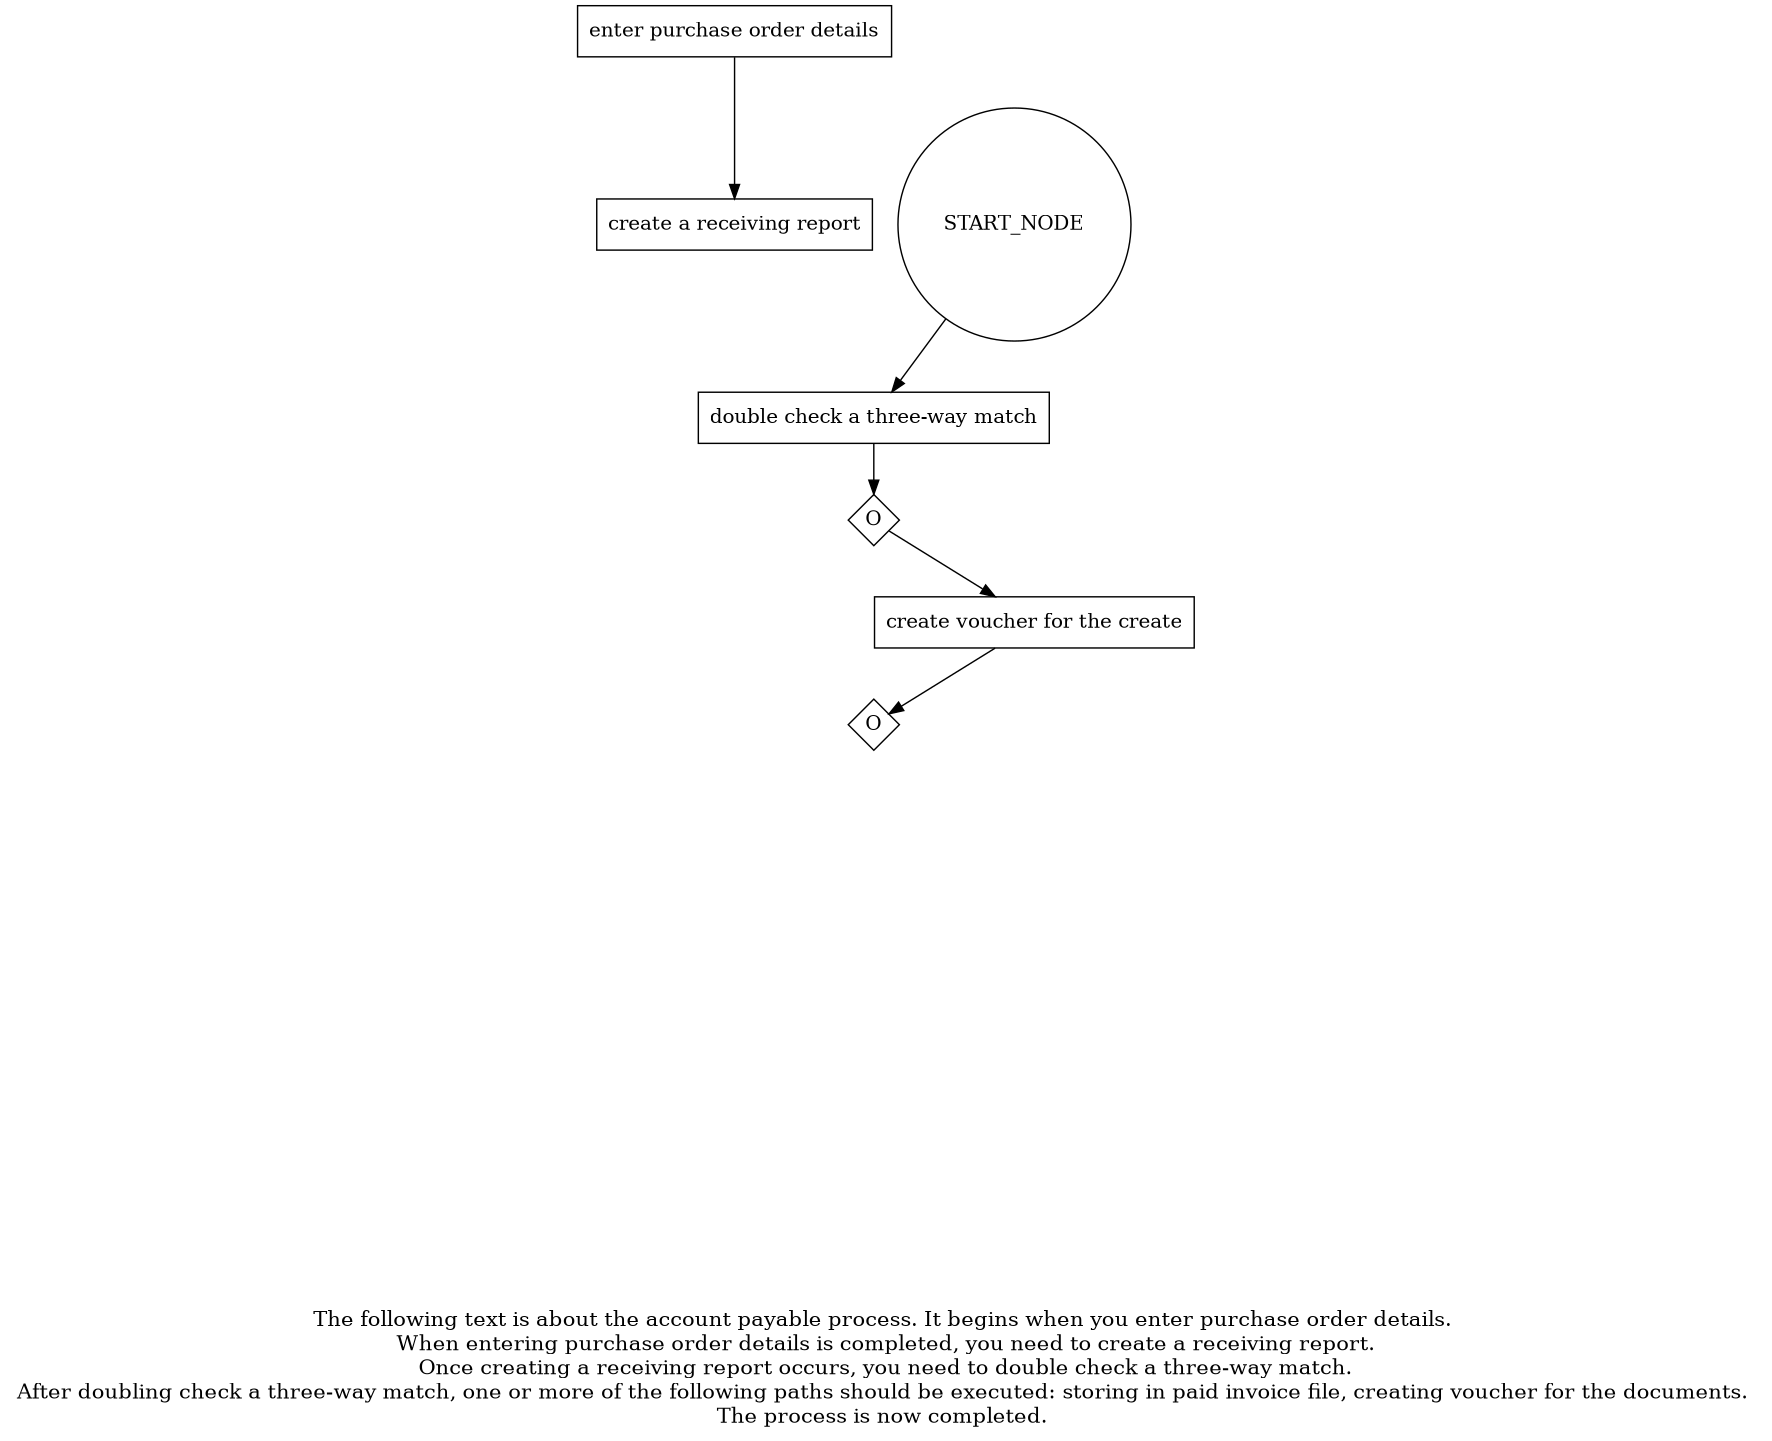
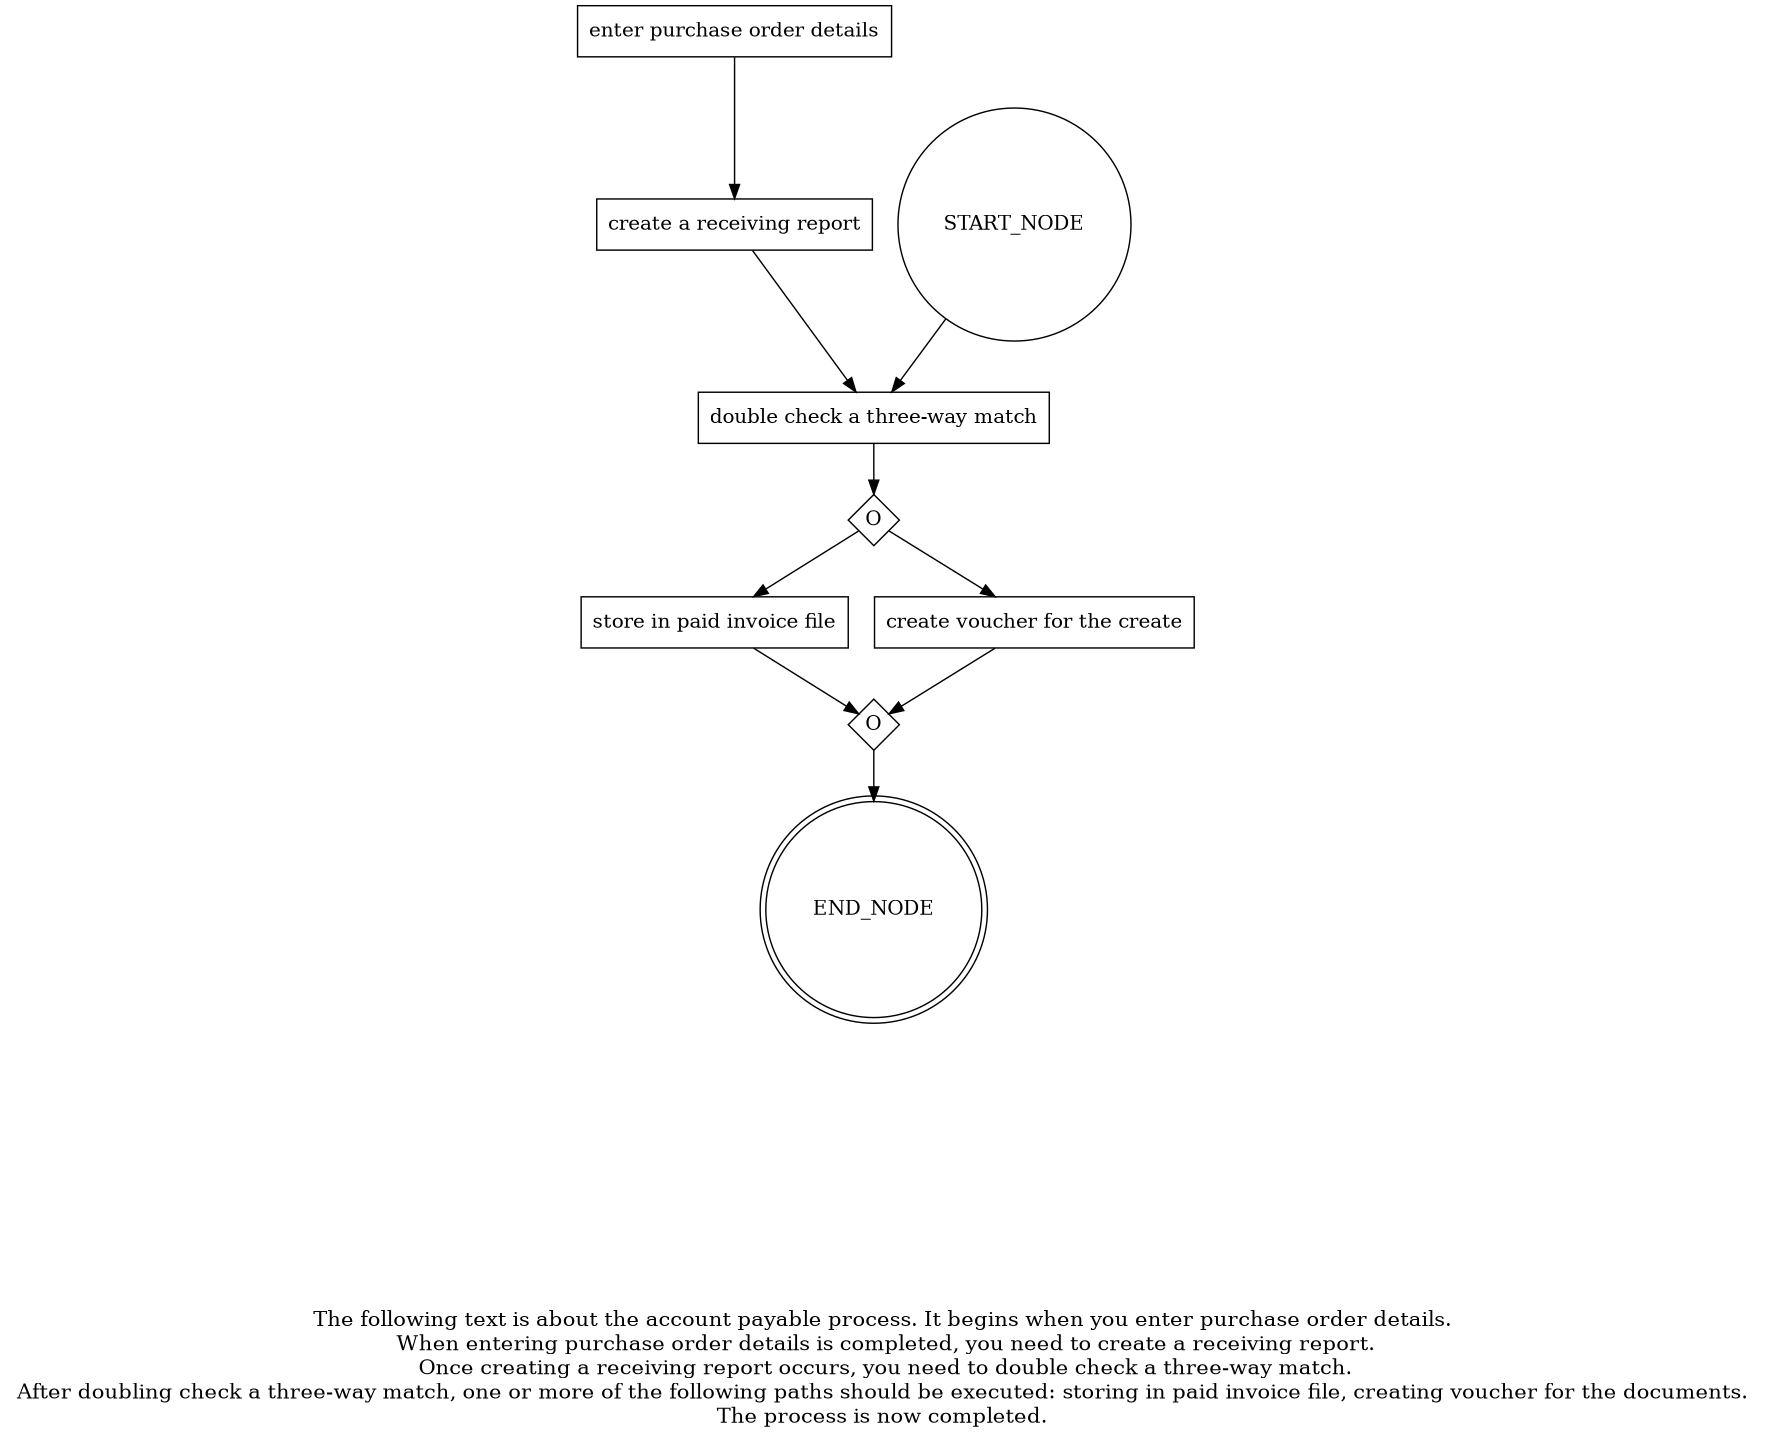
edge "create a receiving report" -> "double check a three-way match": added
node "store in paid invoice file": added
node "END_NODE": added
